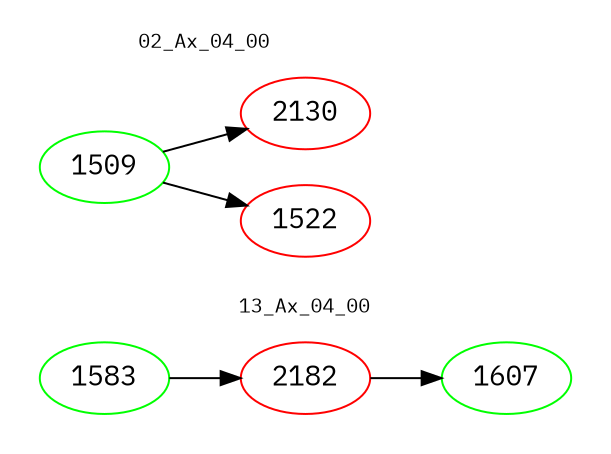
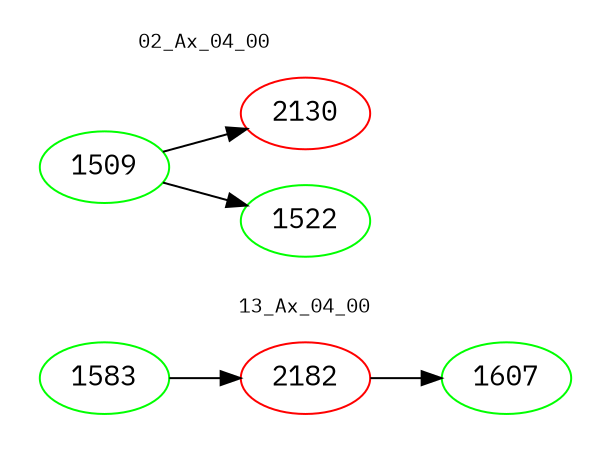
node "1522": color red -> green
